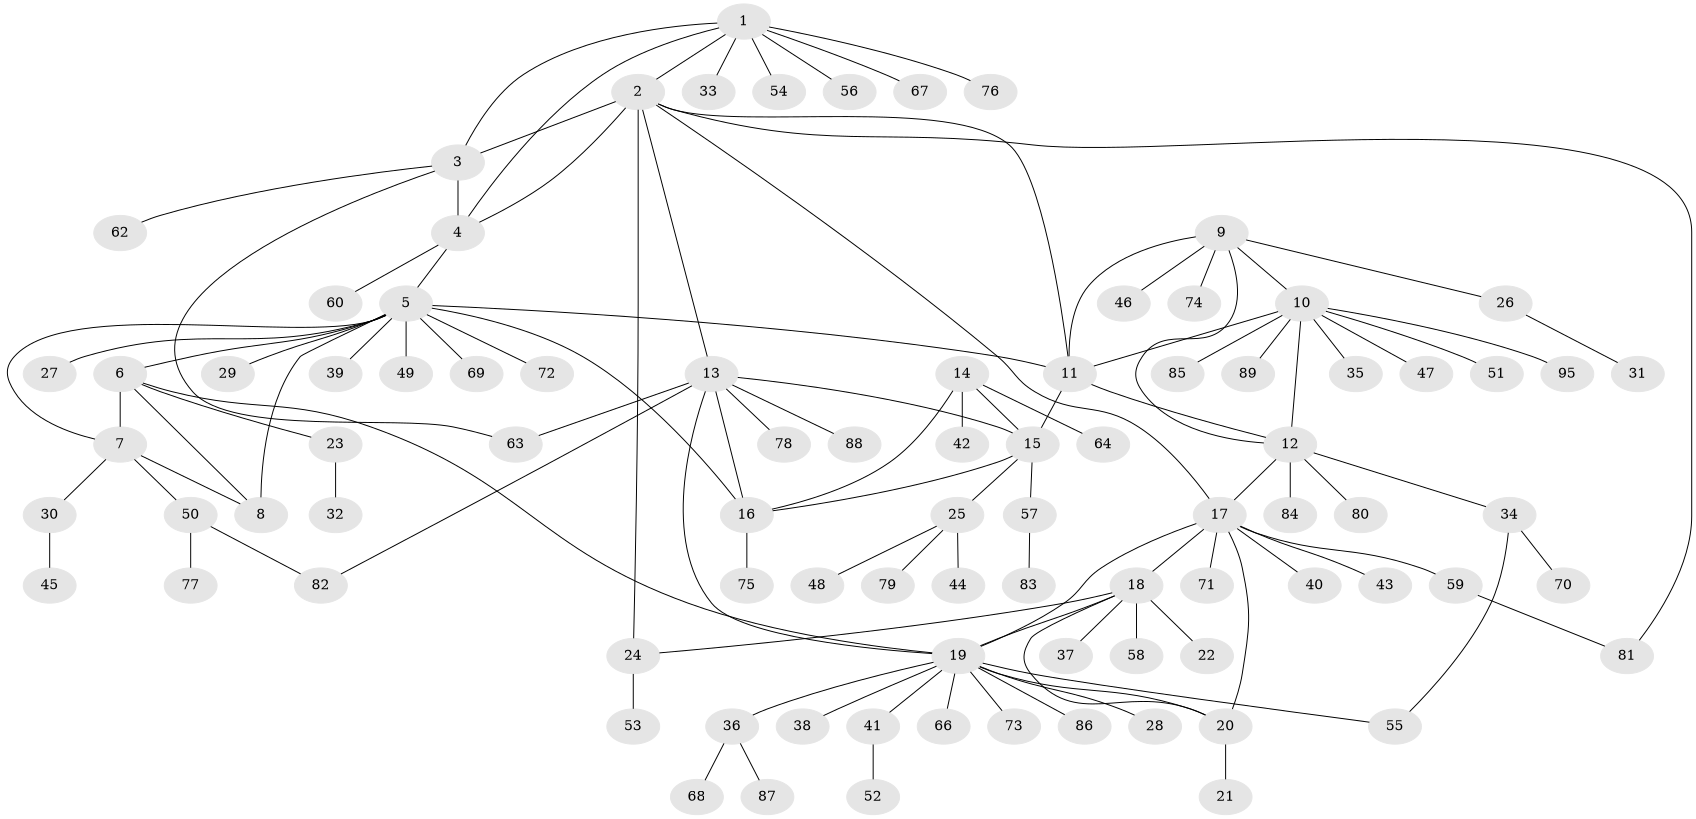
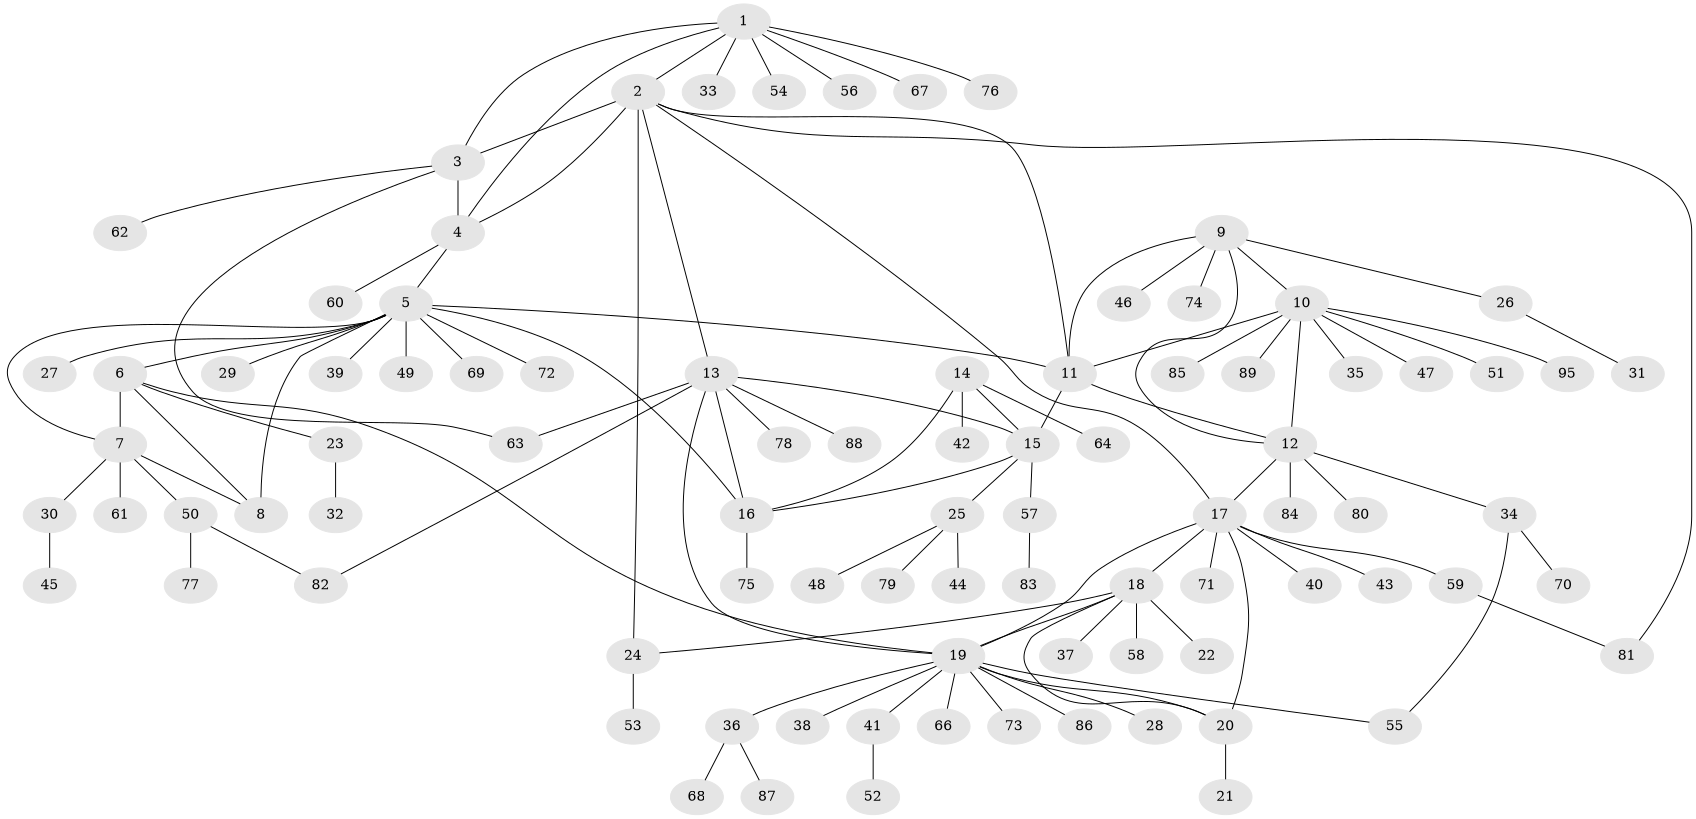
node "61": added
